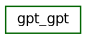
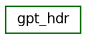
node "gpt_gpt": label "gpt_gpt" -> "gpt_hdr"
